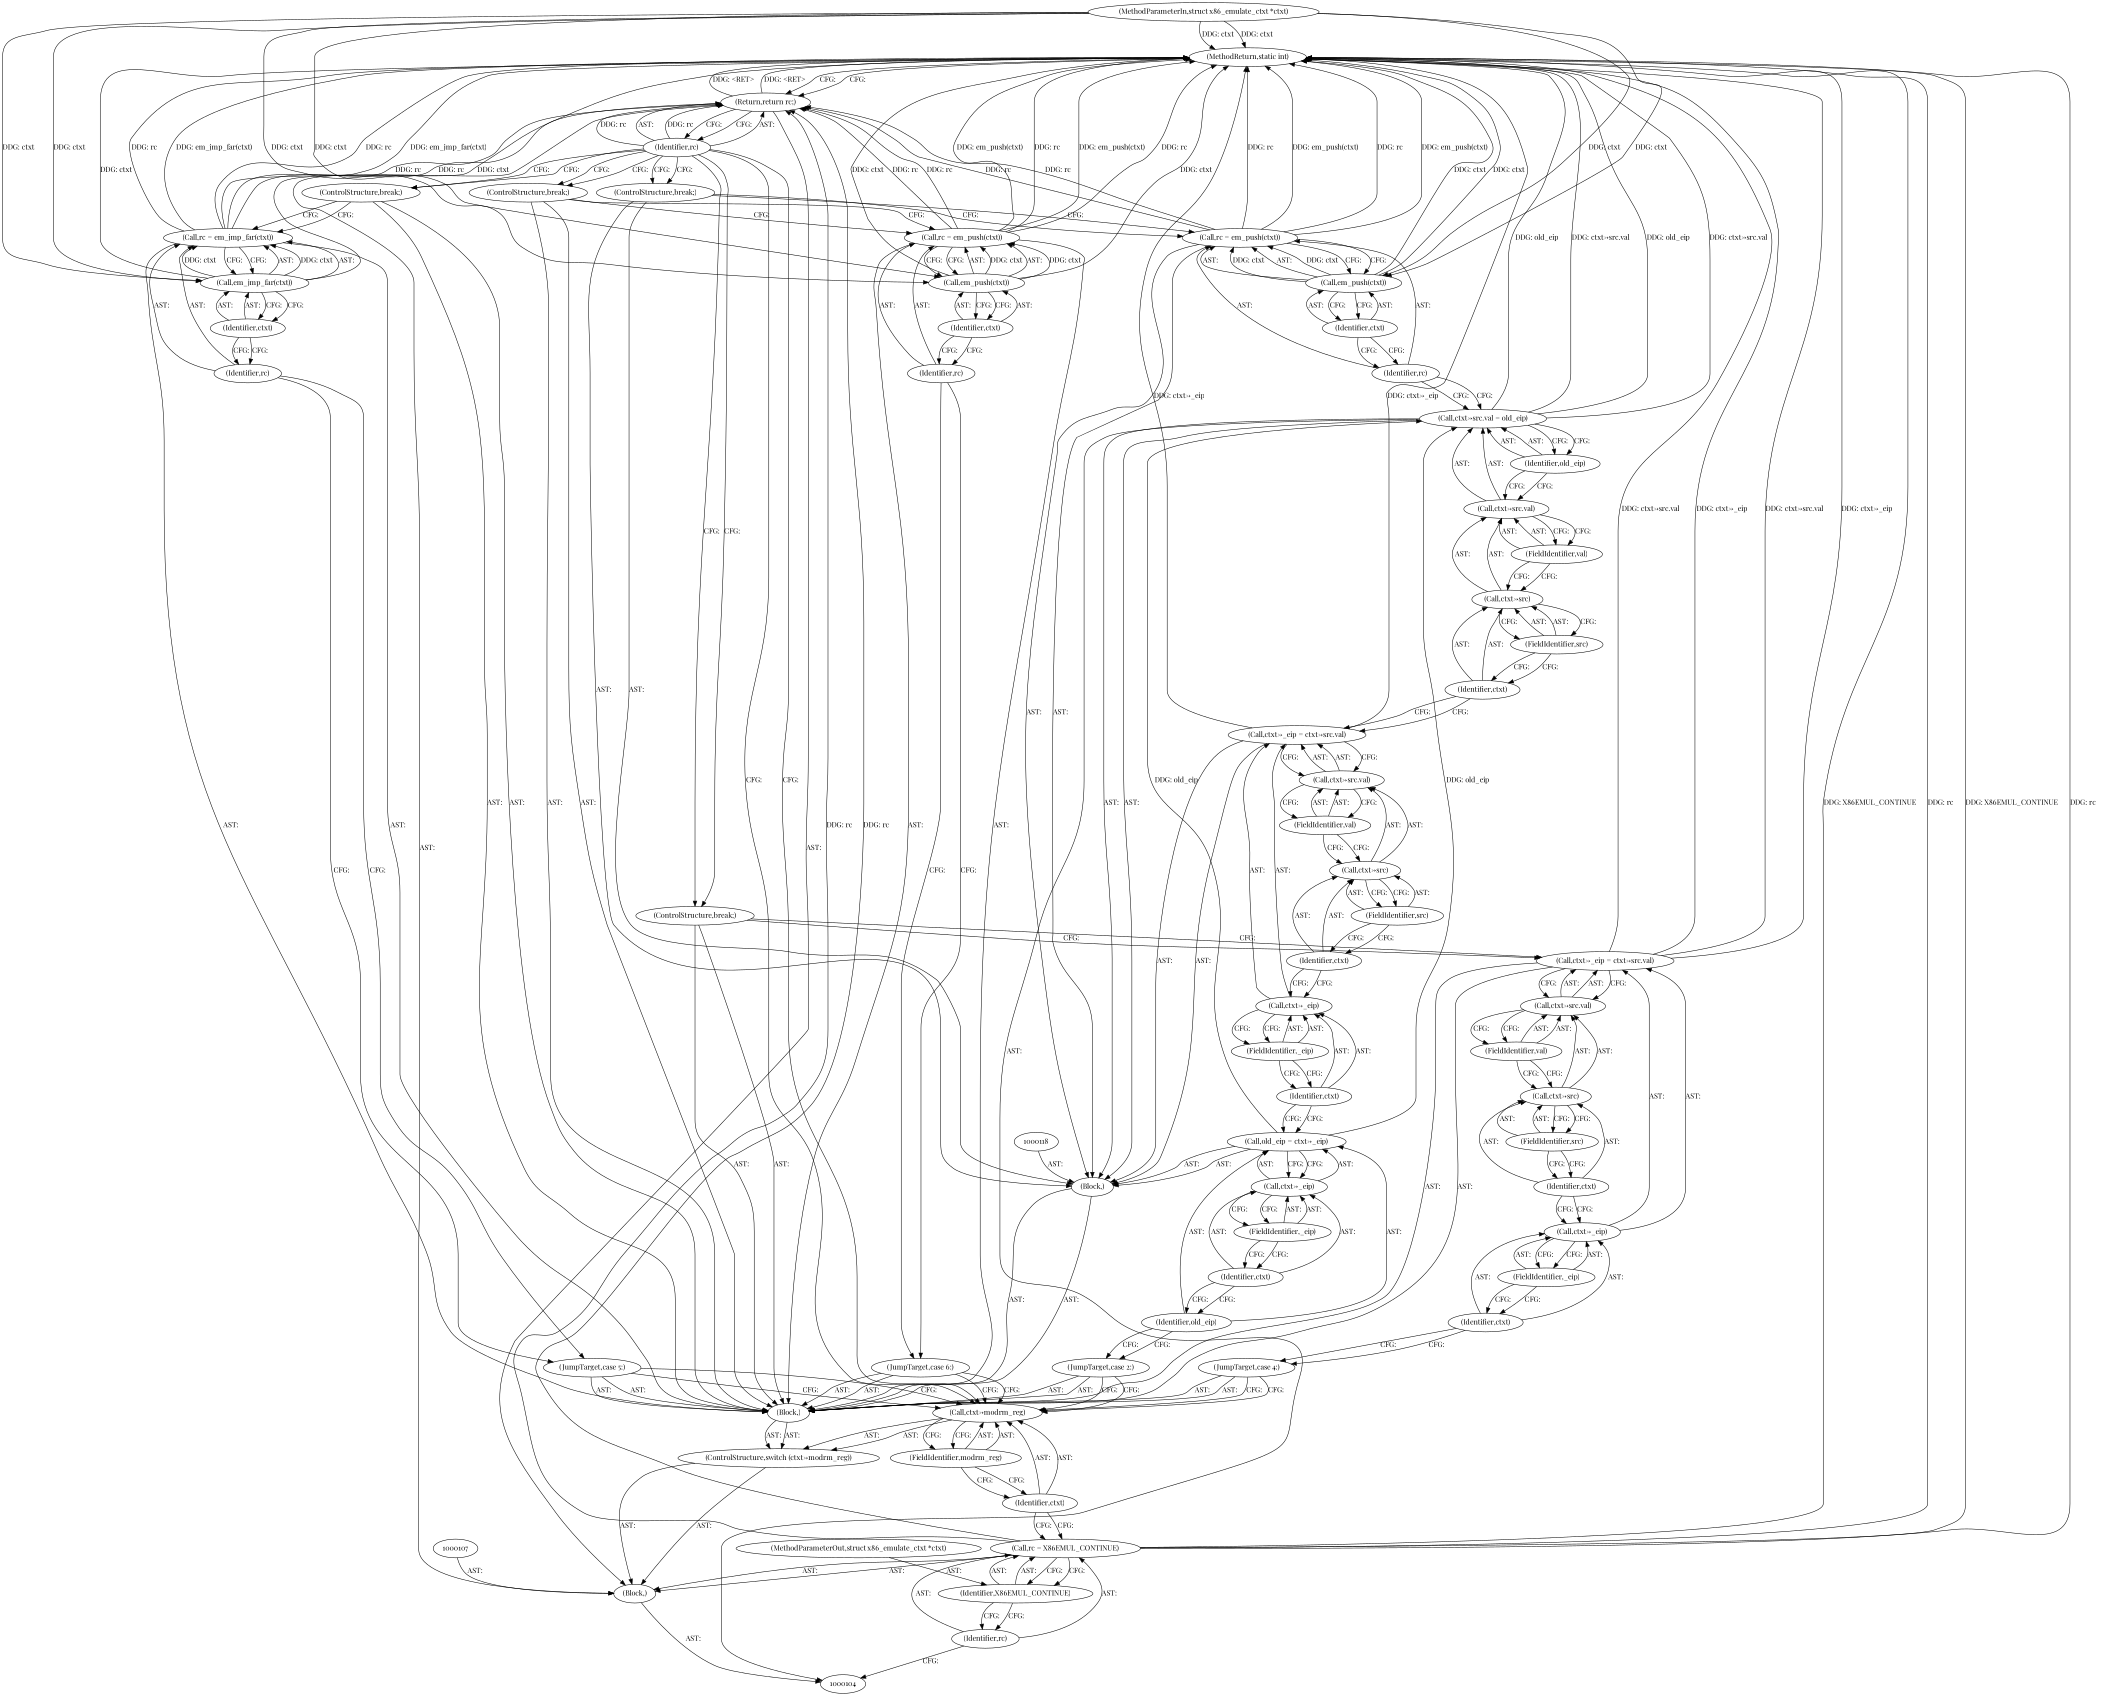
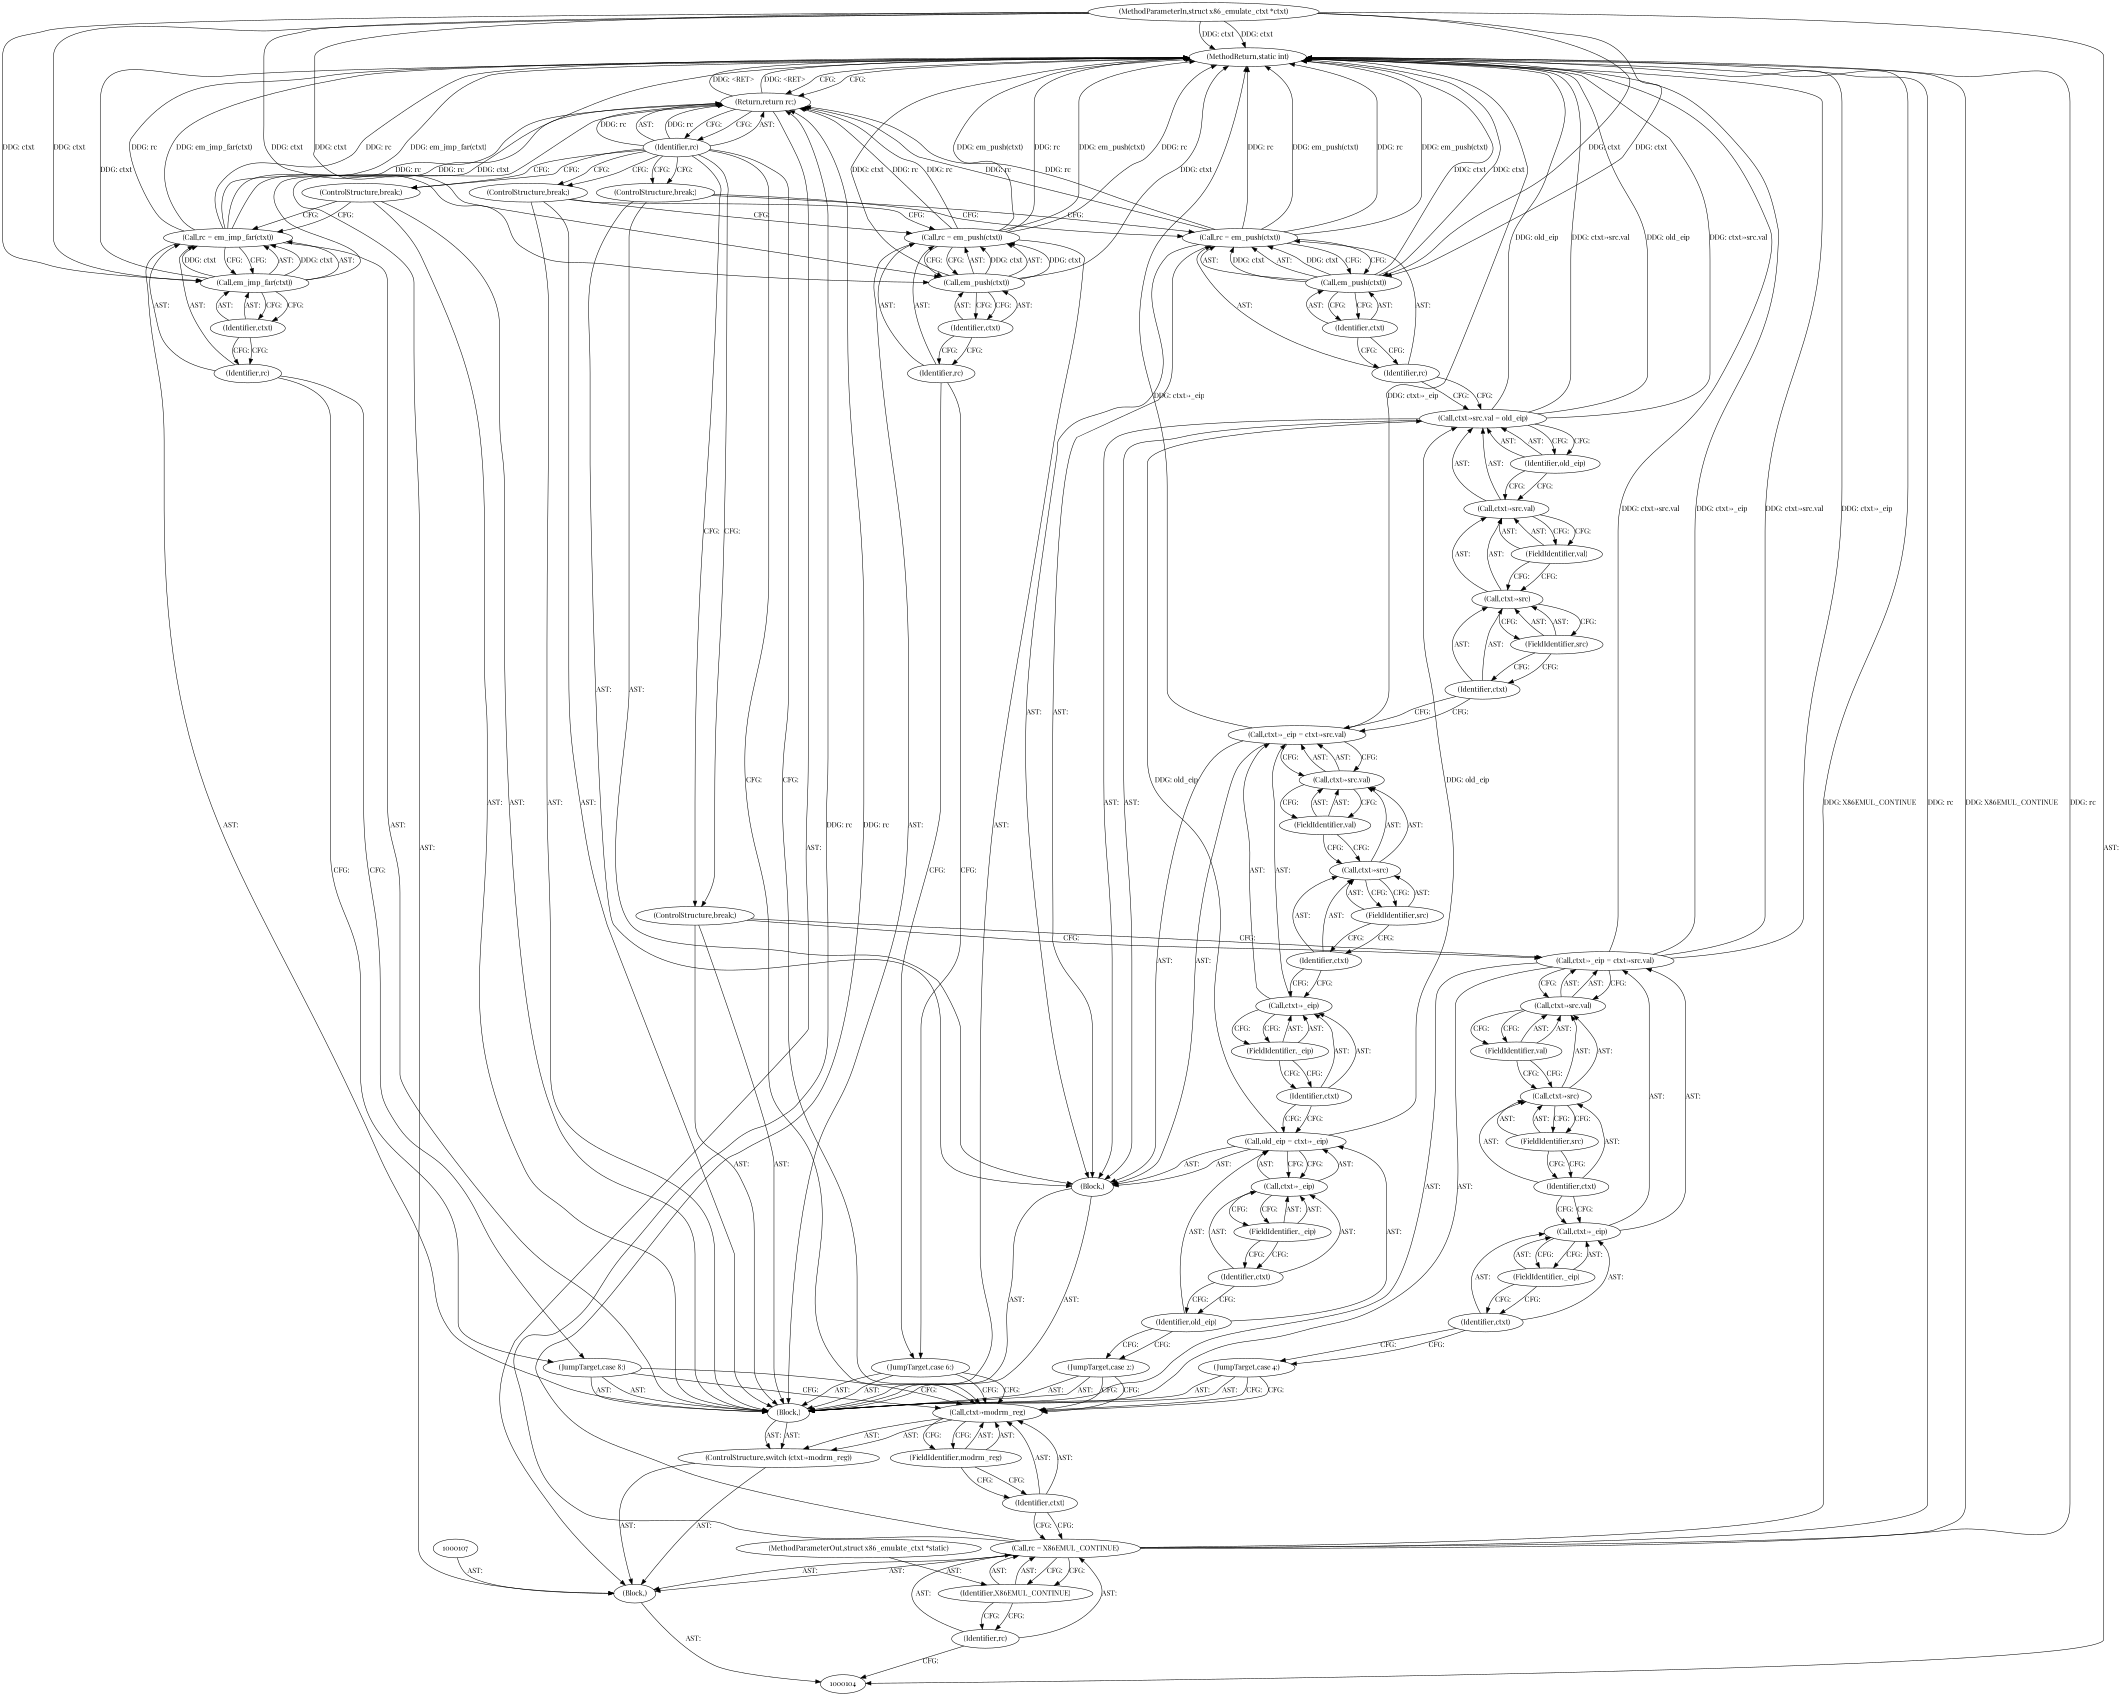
node "1000118": removed
edge "(Call,ctxt->src.val = old_eip)" -> "1000104": now "(MethodParameterIn,struct x86_emulate_ctxt *ctxt)" -> "1000104"
node "(JumpTarget,case 5:)": label "(JumpTarget,case 5:)" -> "(JumpTarget,case 8:)"
node "(MethodParameterOut,struct x86_emulate_ctxt *ctxt)": label "(MethodParameterOut,struct x86_emulate_ctxt *ctxt)" -> "(MethodParameterOut,struct x86_emulate_ctxt *static)"
